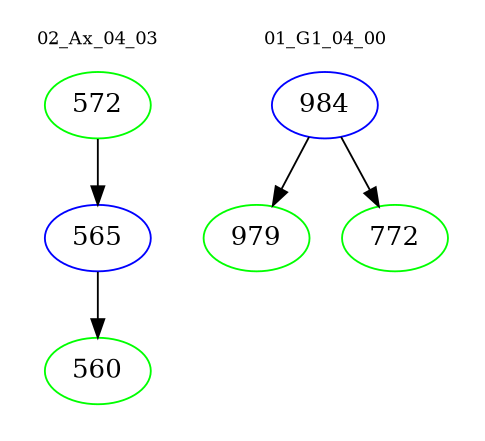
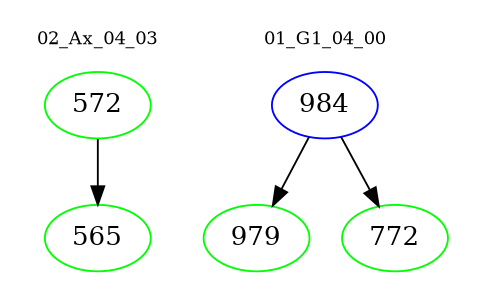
node "565": color blue -> green
node "560": removed
